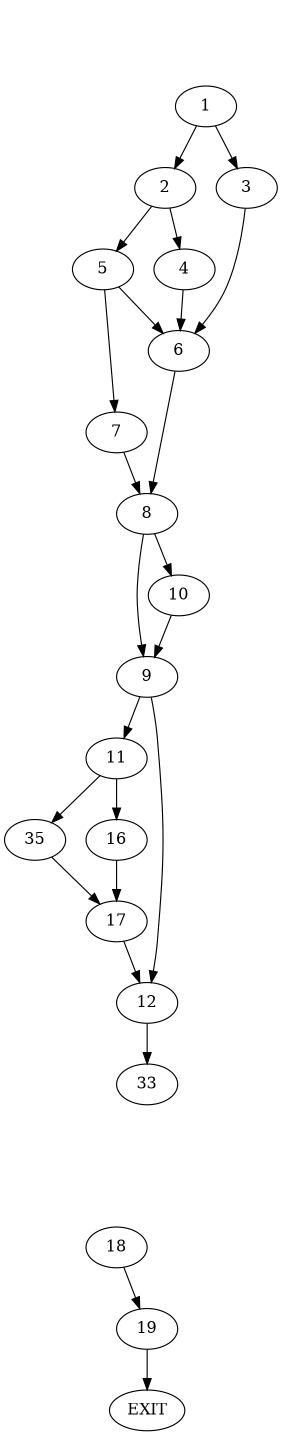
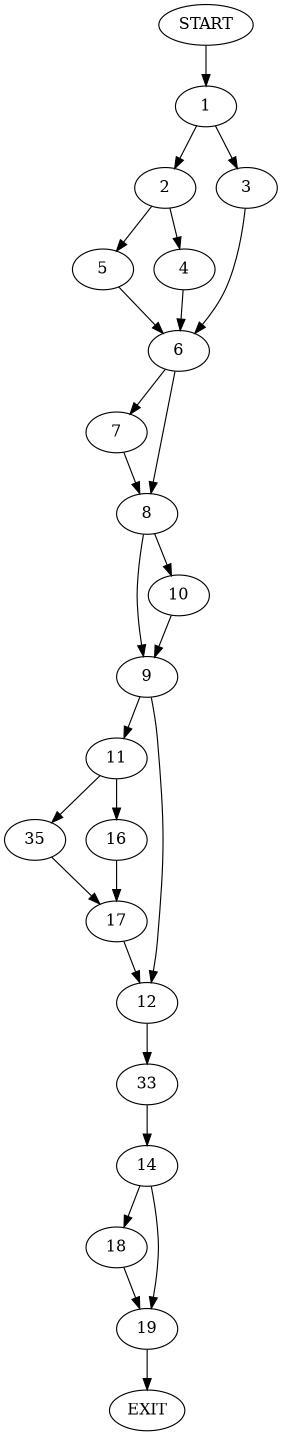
node "START": added
edge "5" -> "7": now "6" -> "7"
node "14": added
